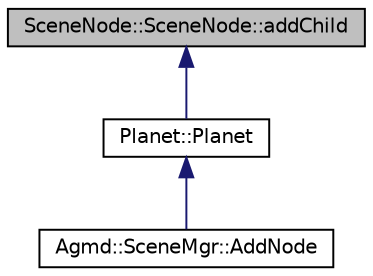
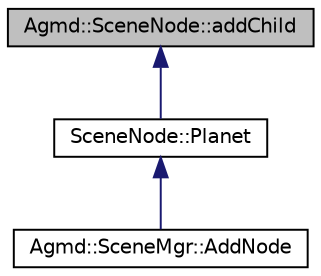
node "SceneNode::SceneNode::addChild": label "SceneNode::SceneNode::addChild" -> "Agmd::SceneNode::addChild"
node "Planet::Planet": label "Planet::Planet" -> "SceneNode::Planet"
